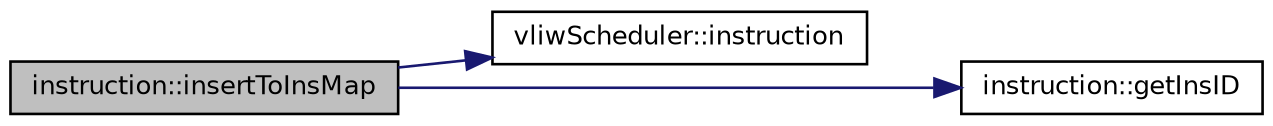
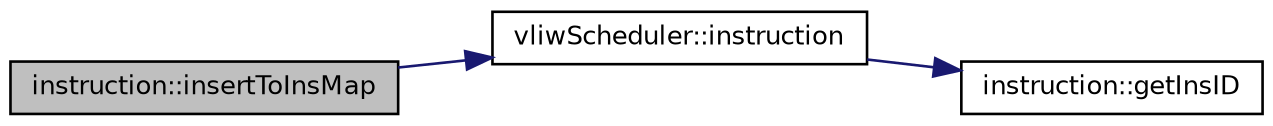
edge "instruction::insertToInsMap" -> "instruction::getInsID": now "vliwScheduler::instruction" -> "instruction::getInsID"
